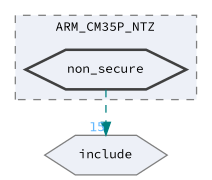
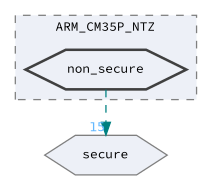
node "include": label "include" -> "secure"
